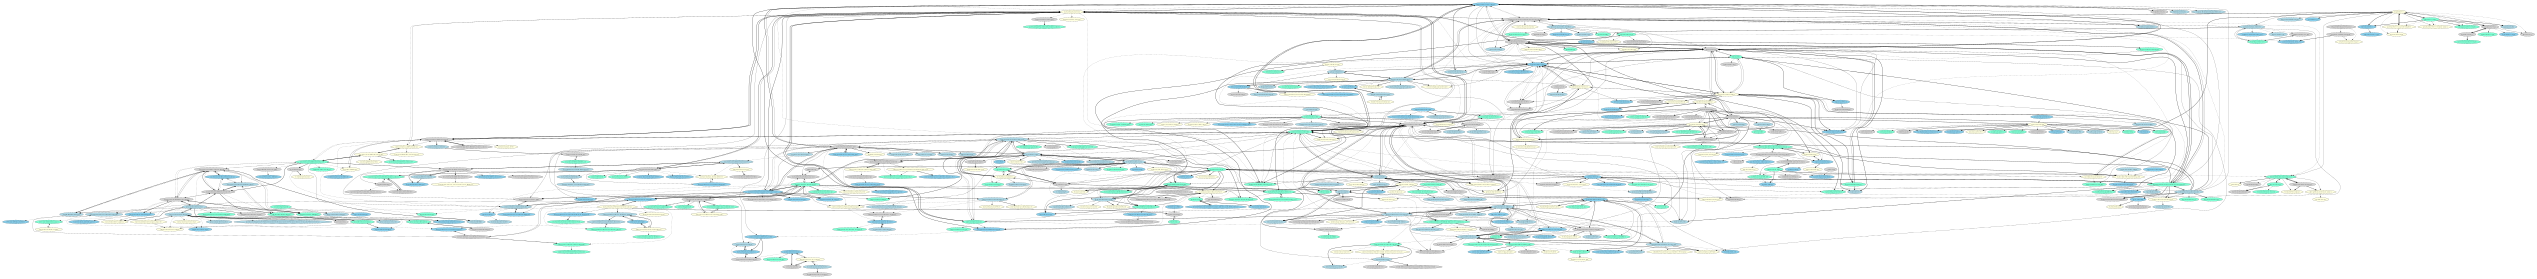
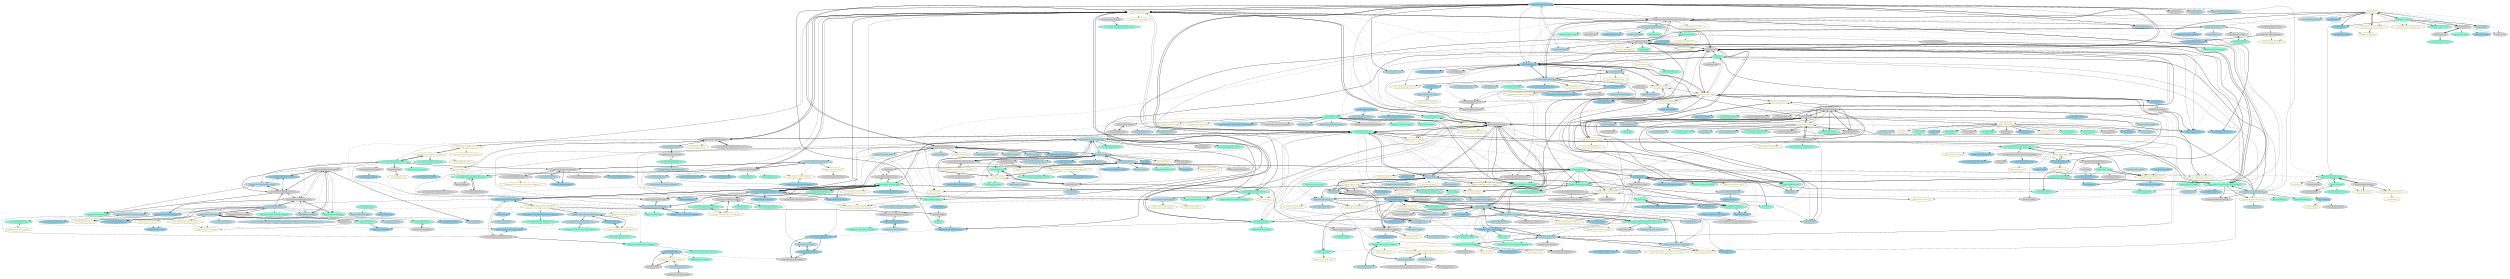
edge "FastLED/FastLED" -> "itsharryle/LED_CUBE": reversed
edge "Sermus/ESP8266_Adafruit_ILI9341" -> "gnulabis/UTFT-ESP": now "adafruit/Adafruit-SSD1331-OLED-Driver-Library-for-Arduino" -> "gnulabis/UTFT-ESP"
